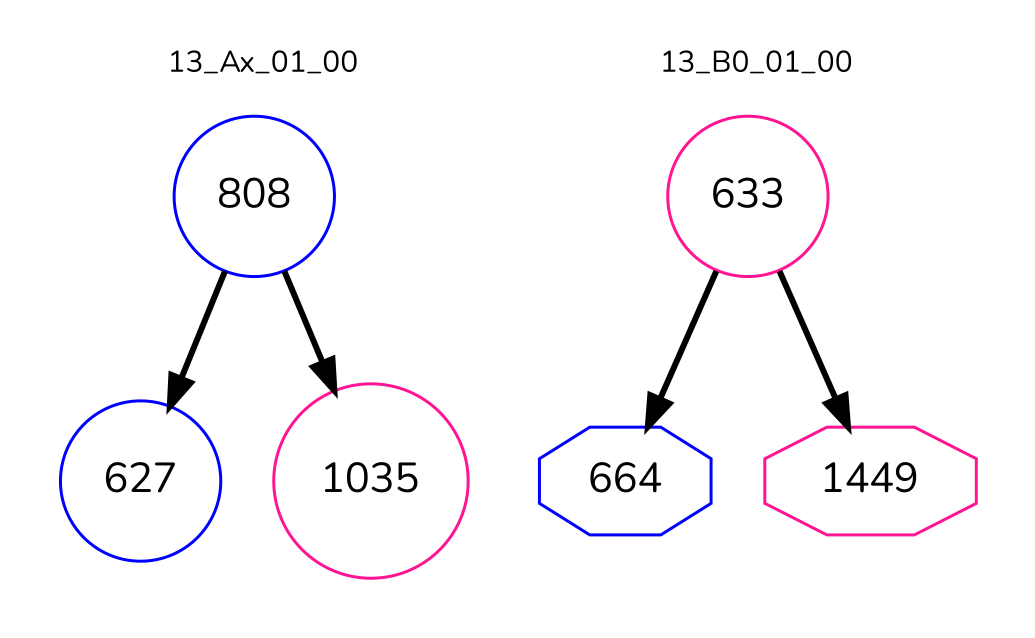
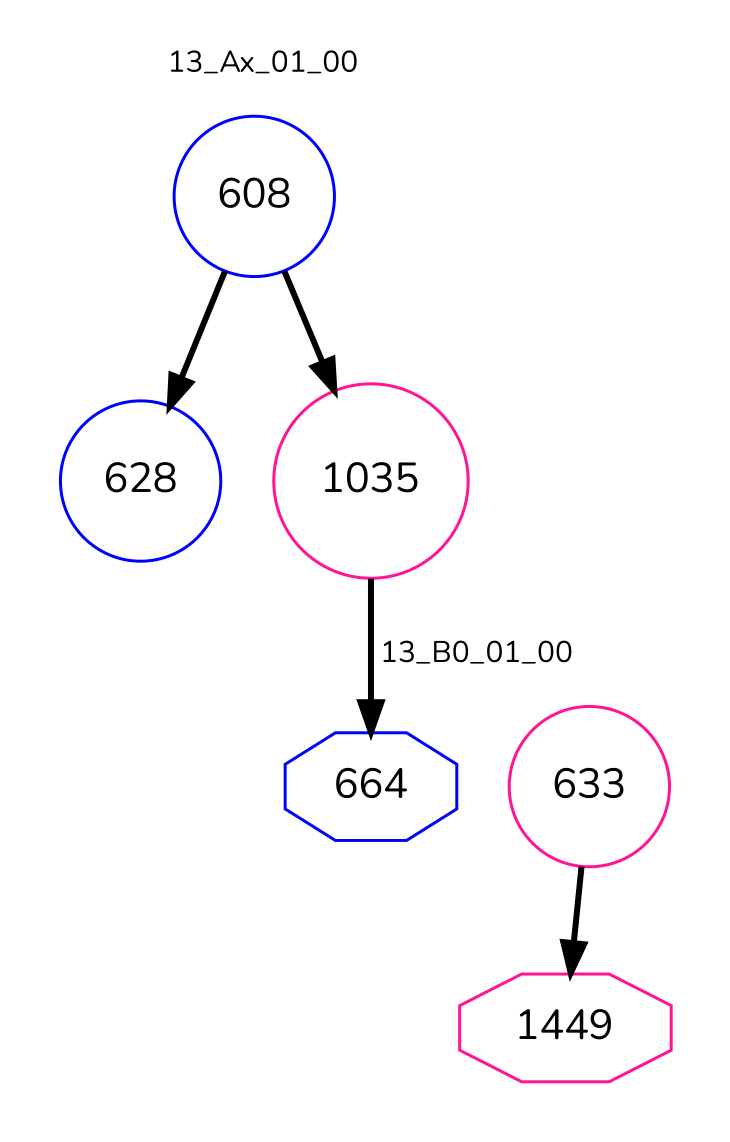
node "808": label "808" -> "608"
edge "633" -> "664": now "1035" -> "664"
node "627": label "627" -> "628"
